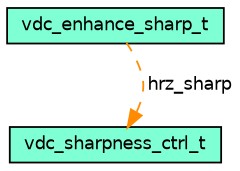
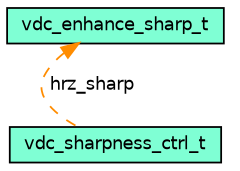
edge "vdc_enhance_sharp_t" -> "vdc_sharpness_ctrl_t": reversed
